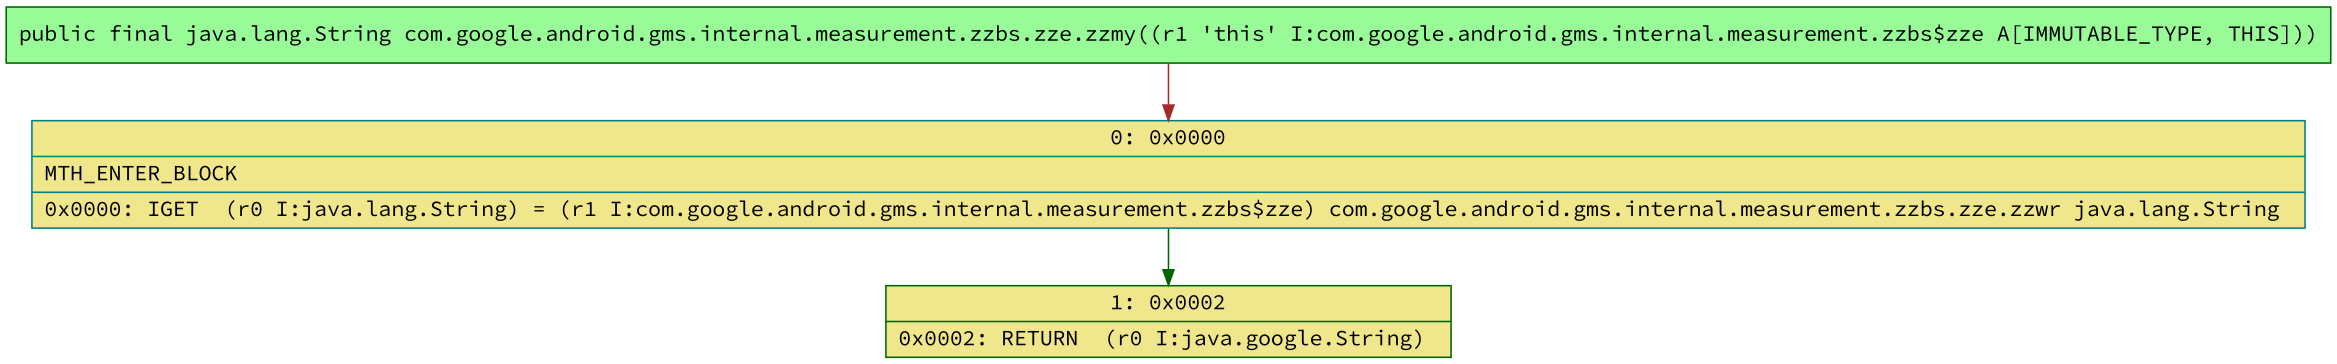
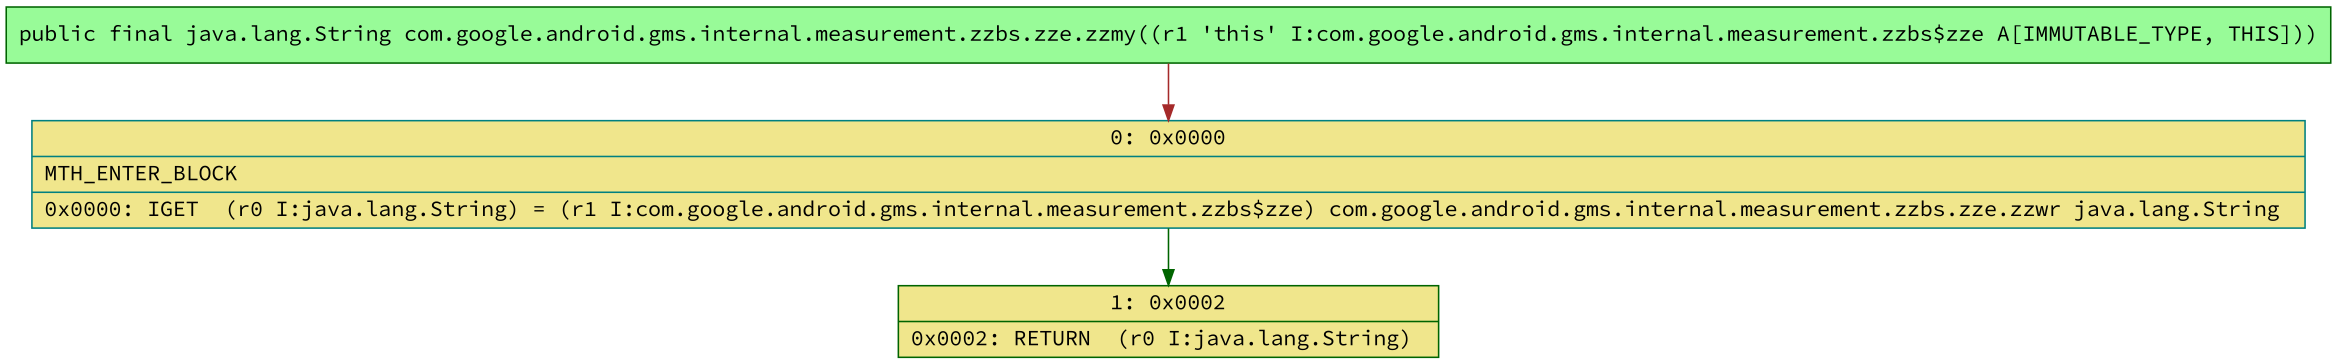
node "1: 0x0002": text "0x0002: RETURN  (r0 I:java.google.String)" -> "0x0002: RETURN  (r0 I:java.lang.String)"
